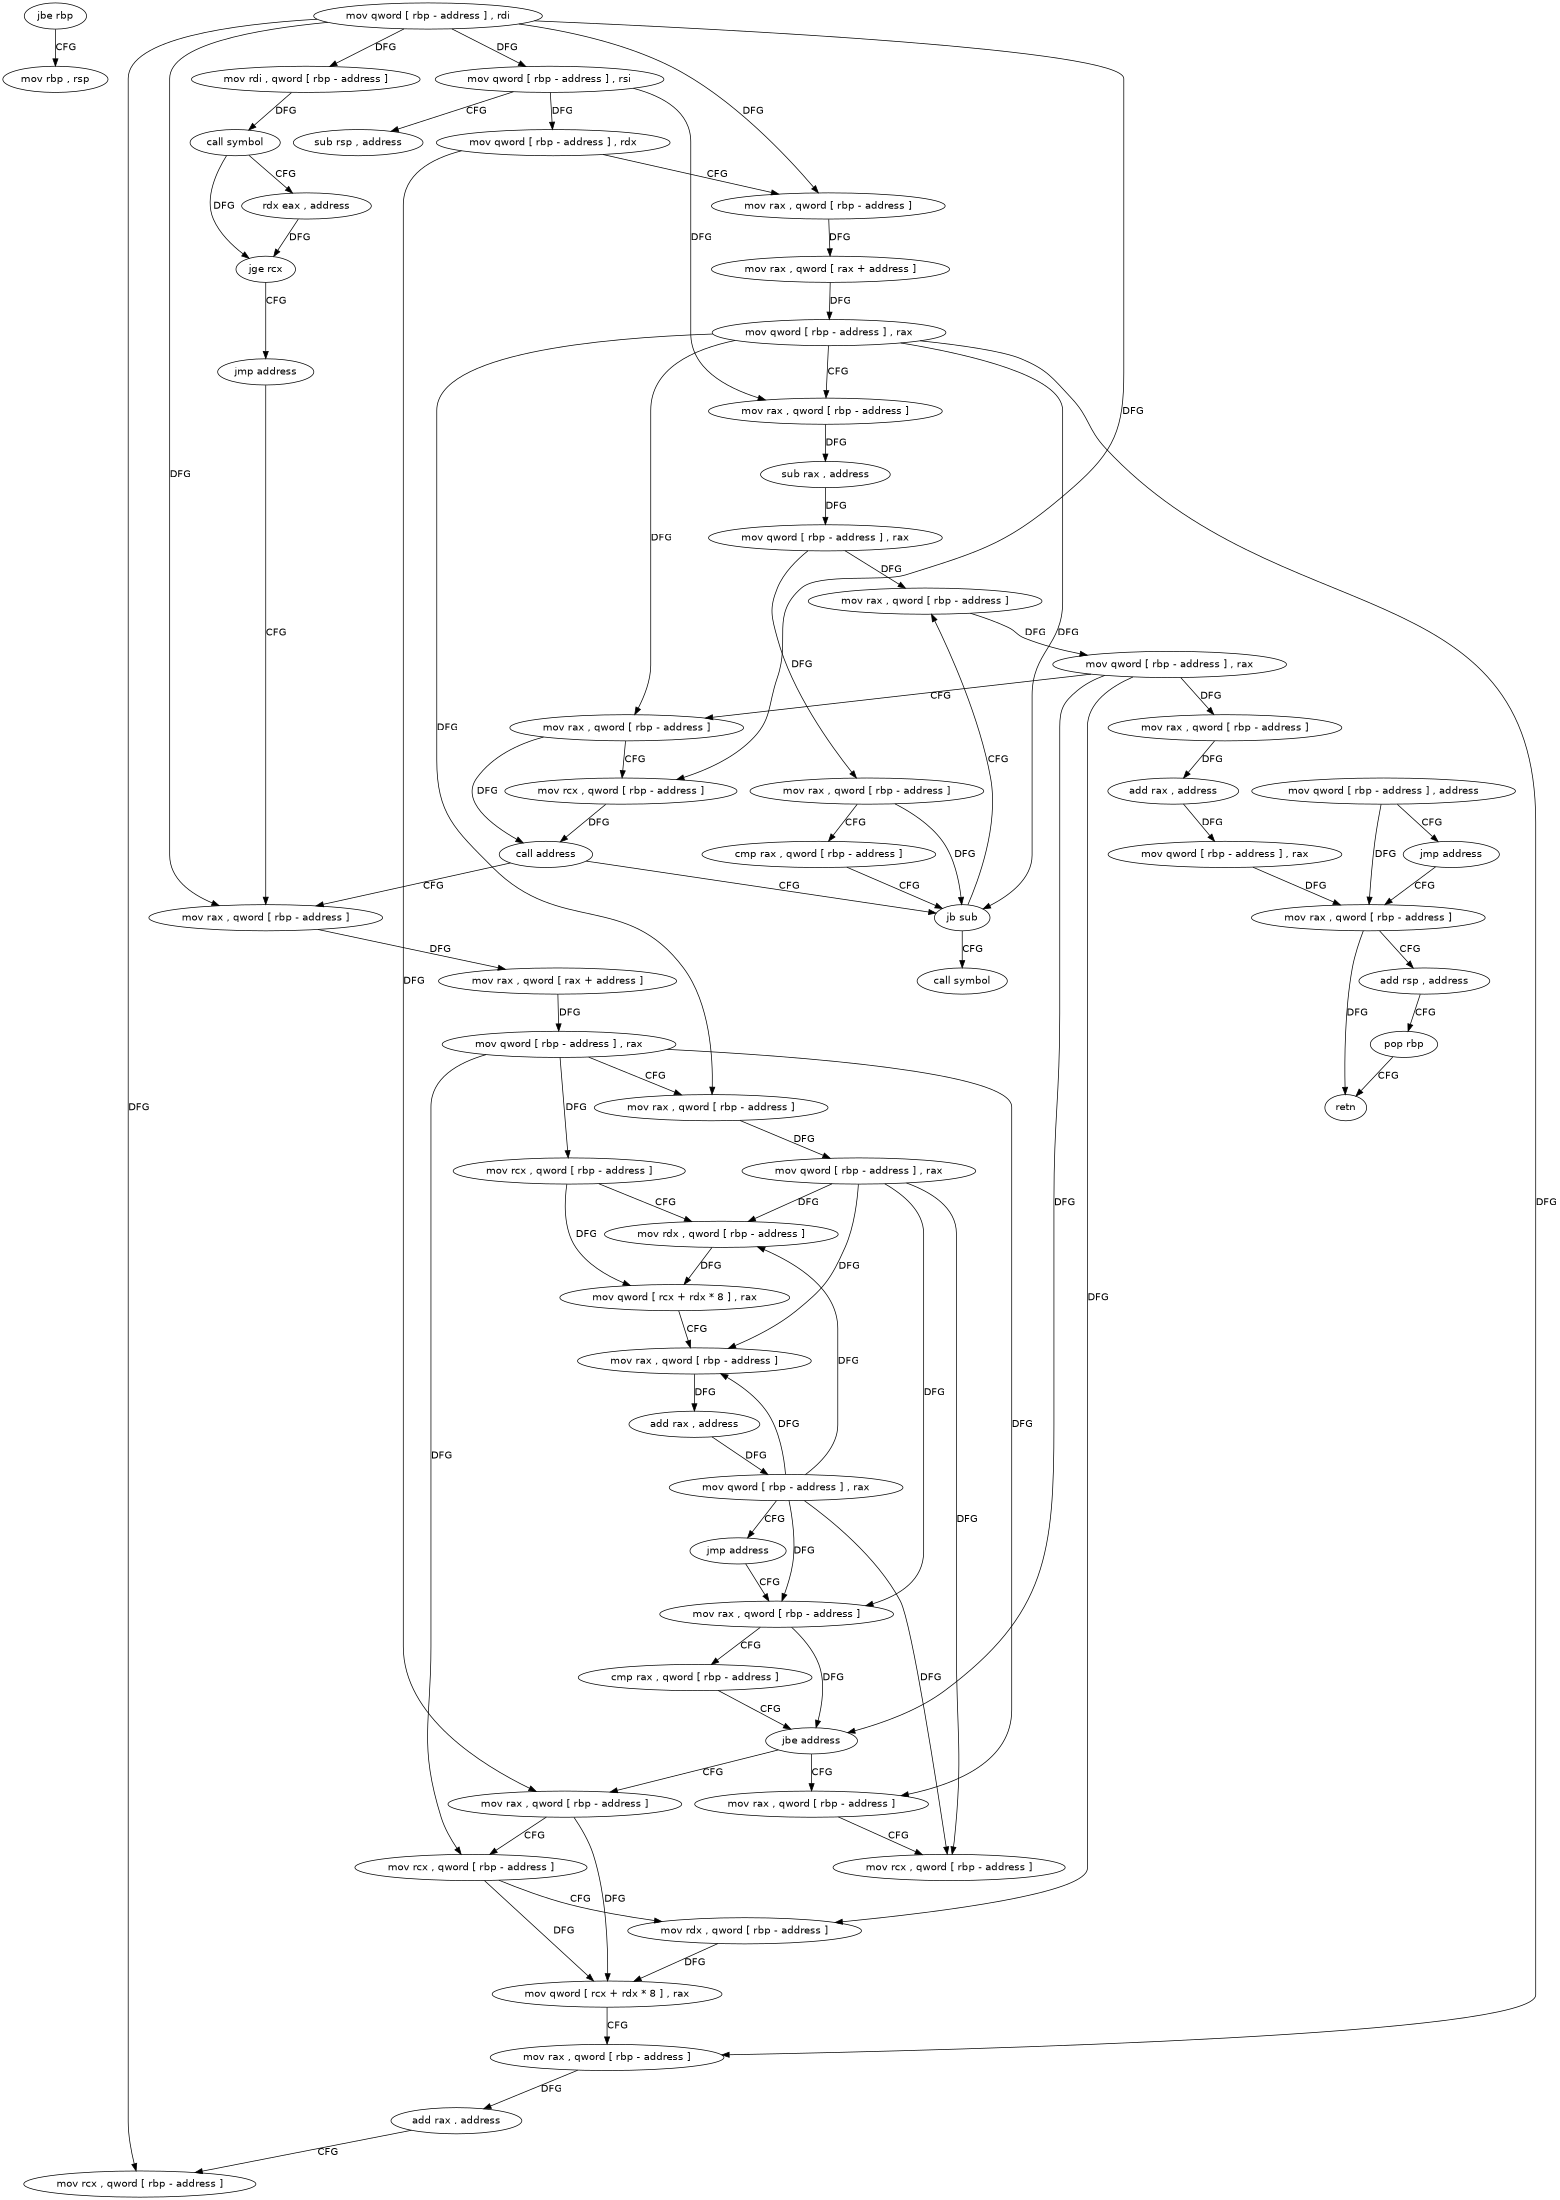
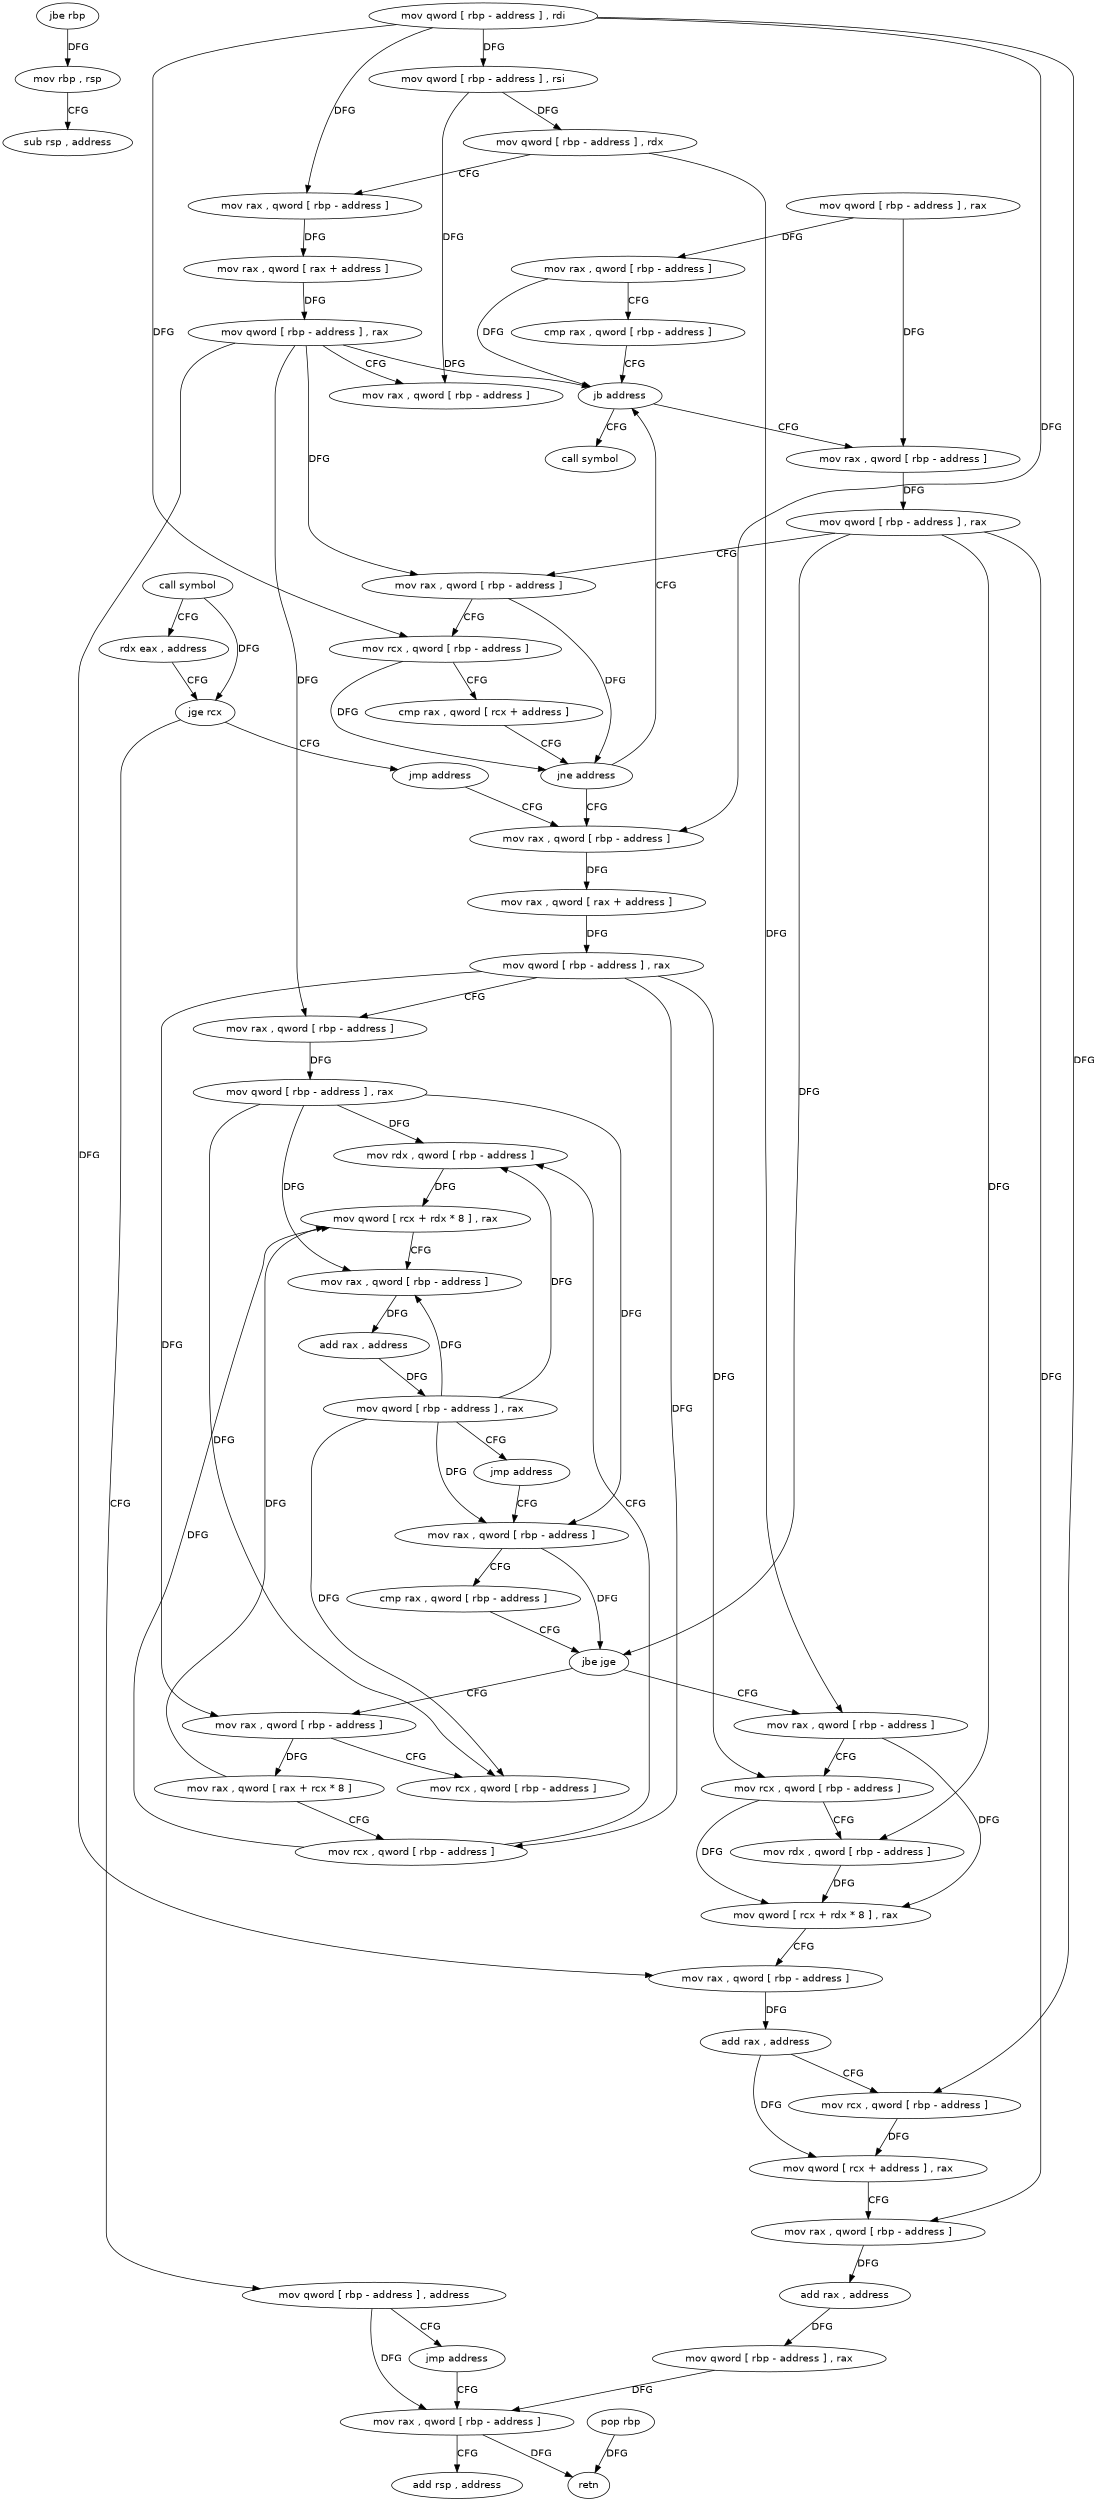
edge "jbe rbp" -> "mov rbp , rsp": label "CFG" -> "DFG"
node "mov rdi , qword [ rbp - address ]": removed
edge "mov qword [ rbp - address ] , rsi" -> "sub rsp , address": now "mov rbp , rsp" -> "sub rsp , address"
edge "rdx eax , address" -> "jge rcx": label "DFG" -> "CFG"
node "sub rax , address": removed
node "cmp rax , qword [ rcx + address ]": added
node "call address": label "call address" -> "jne address"
node "jb sub": label "jb sub" -> "jb address"
edge "add rsp , address" -> "pop rbp": removed, label "CFG"
edge "pop rbp" -> "retn": label "CFG" -> "DFG"
edge "jge rcx" -> "mov qword [ rbp - address ] , address": added, label "CFG"
node "jbe address": label "jbe address" -> "jbe jge"
node "mov rax , qword [ rax + rcx * 8 ]": added
node "mov qword [ rcx + address ] , rax": added
